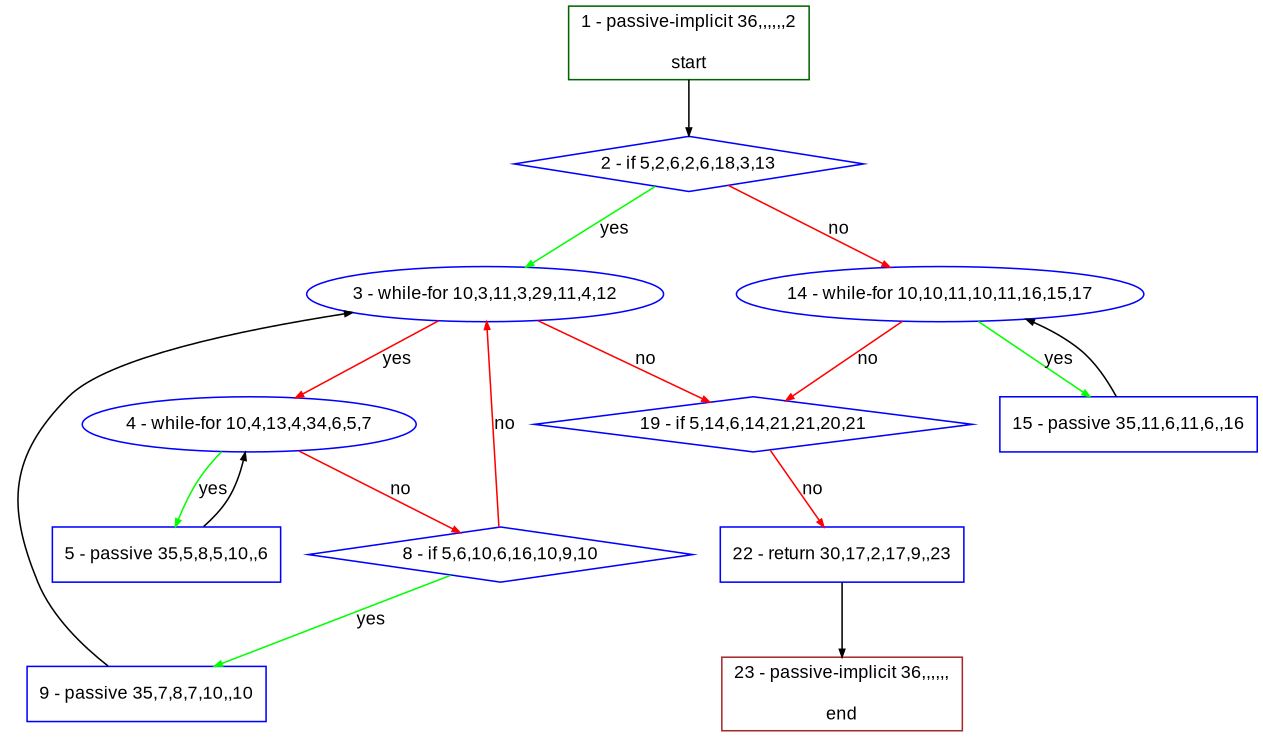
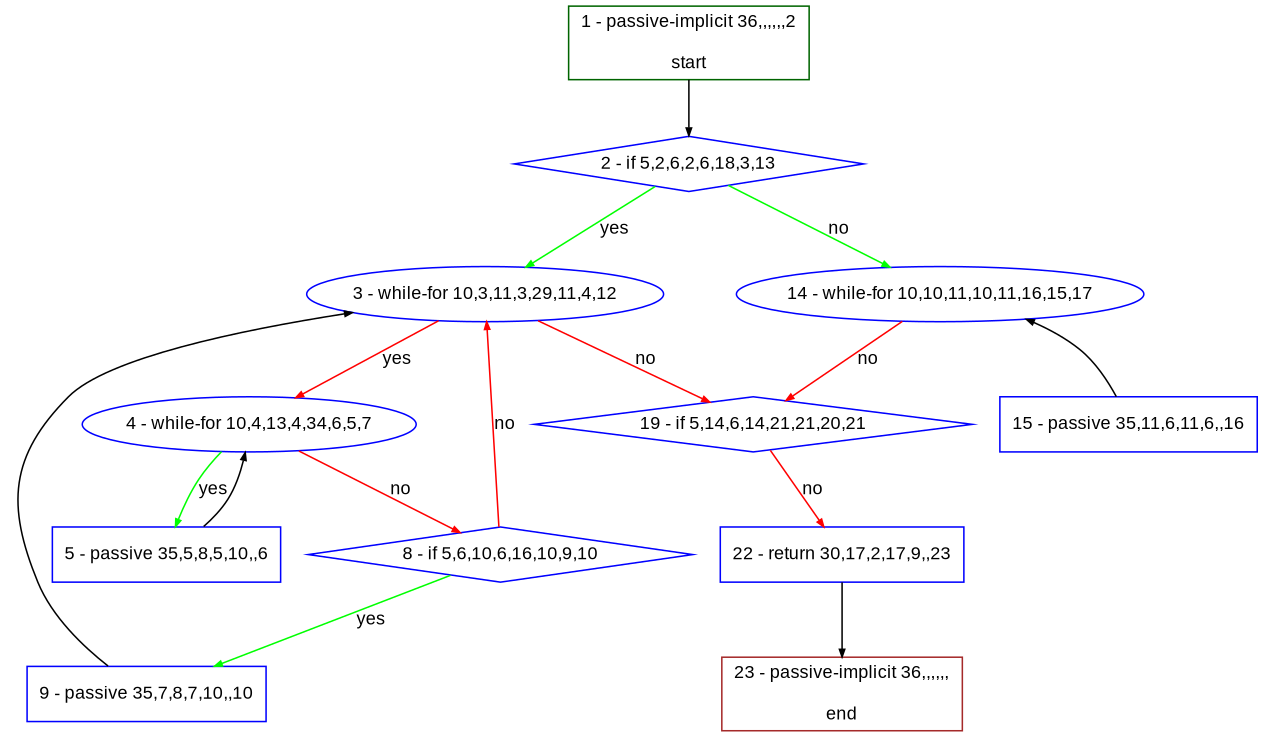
edge "2 - if 5,2,6,2,6,18,3,13" -> "14 - while-for 10,10,11,10,11,16,15,17": color #ff0000 -> #00ff00
edge "14 - while-for 10,10,11,10,11,16,15,17" -> "15 - passive 35,11,6,11,6,,16": removed, label "yes"
